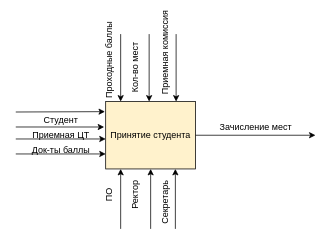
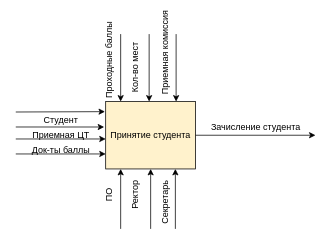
node "Зачисление мест": label "Зачисление мест" -> "Зачисление студента"
